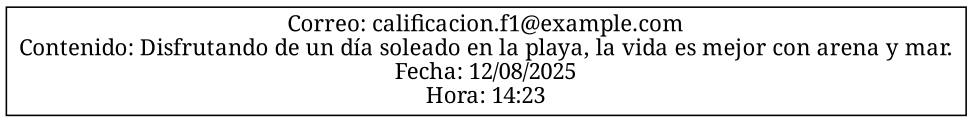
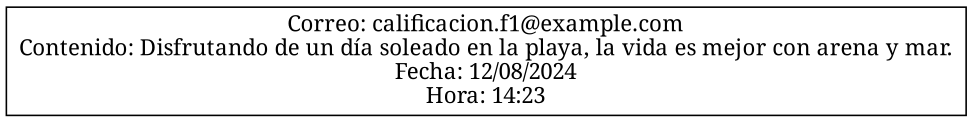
node "Correo: calificacion.f1@example.com": text "Fecha: 12/08/2025" -> "Fecha: 12/08/2024"
